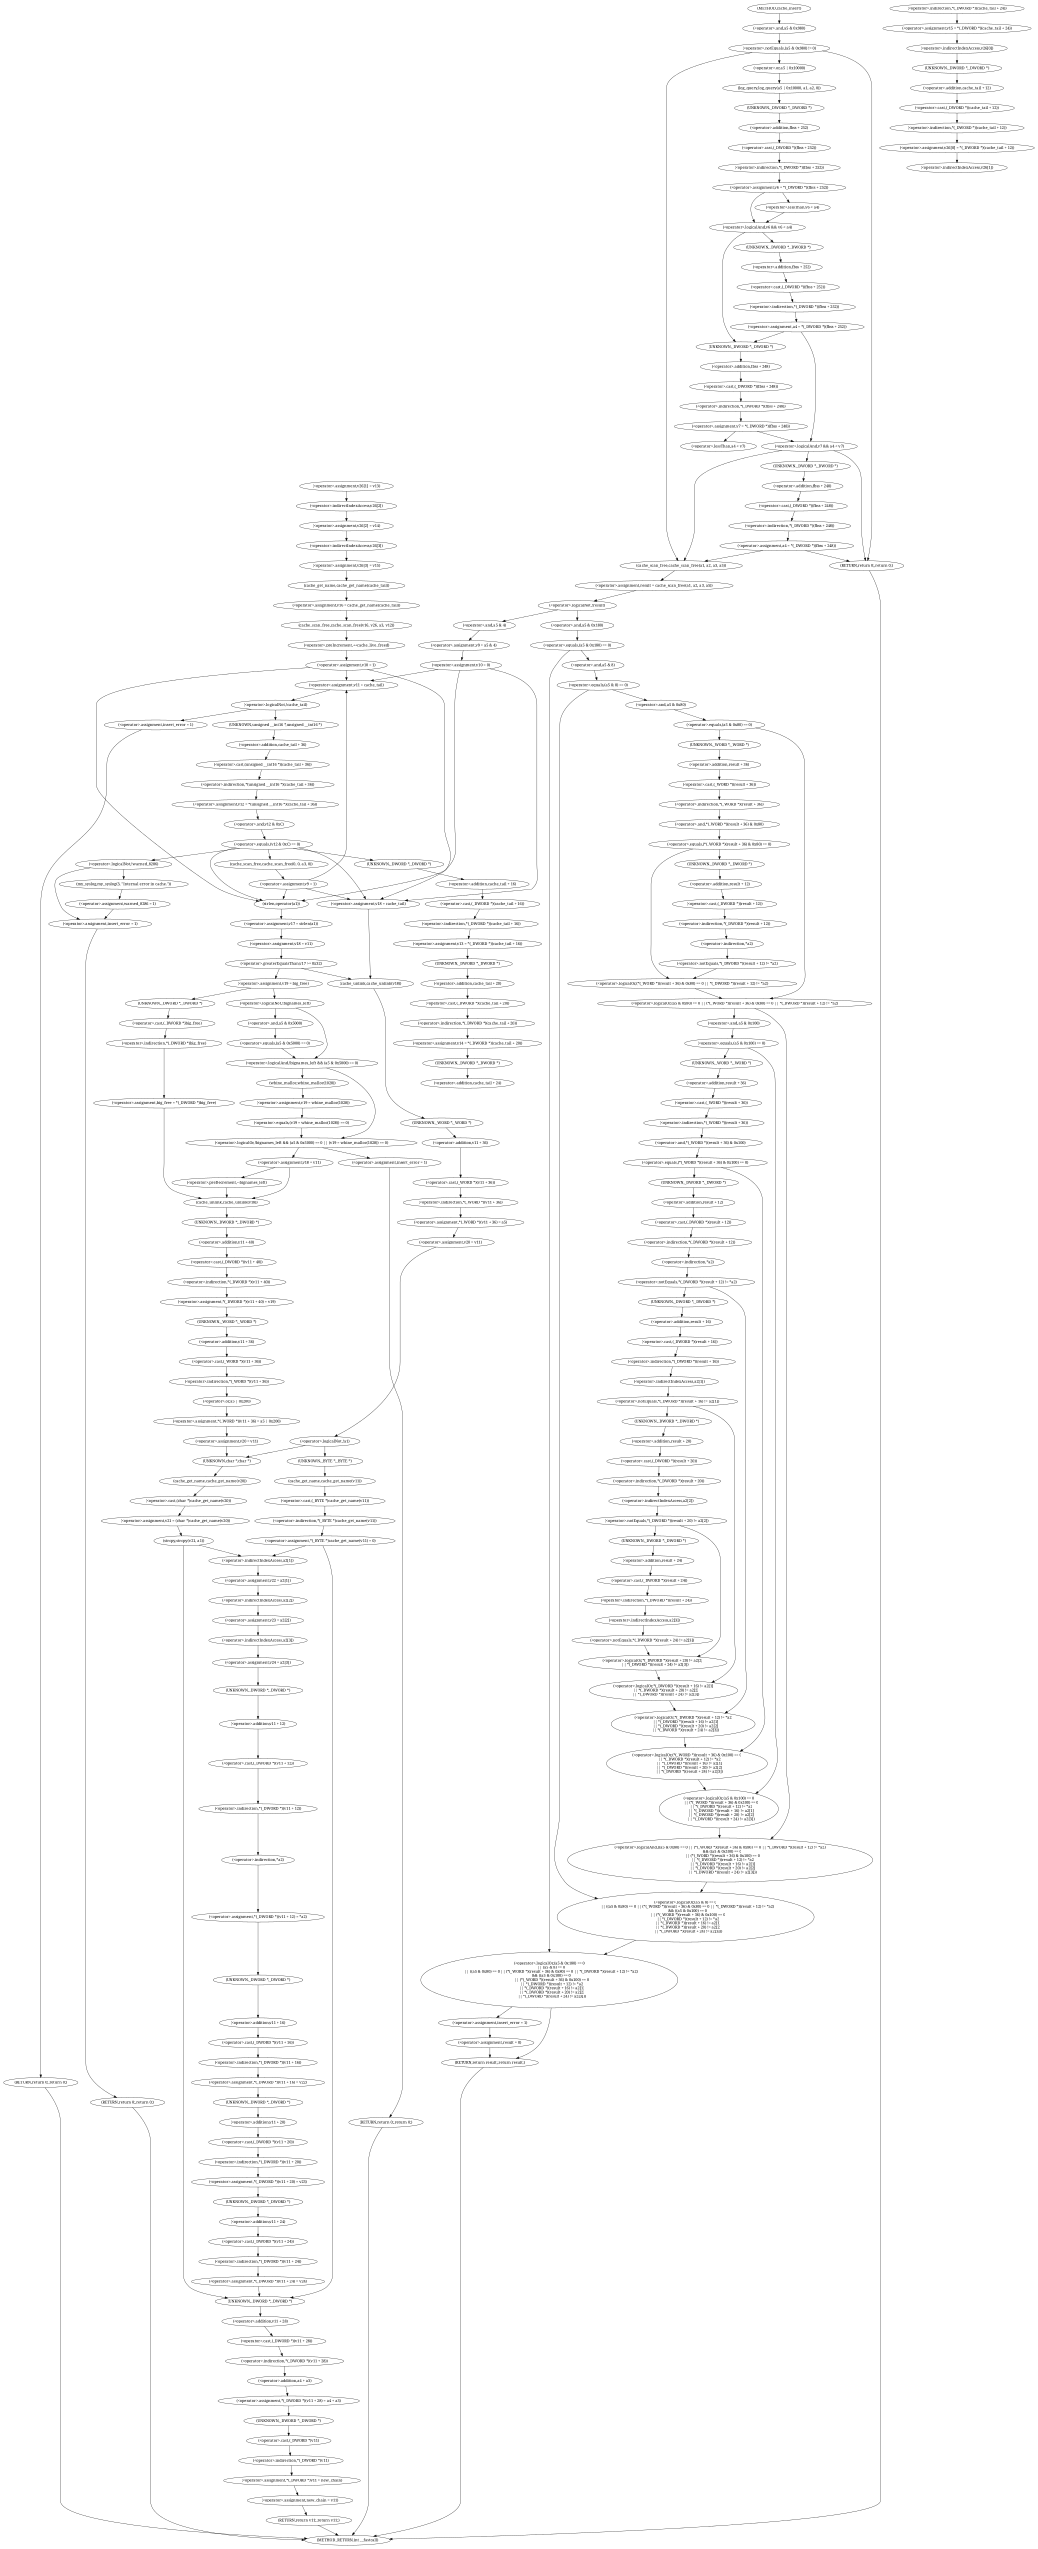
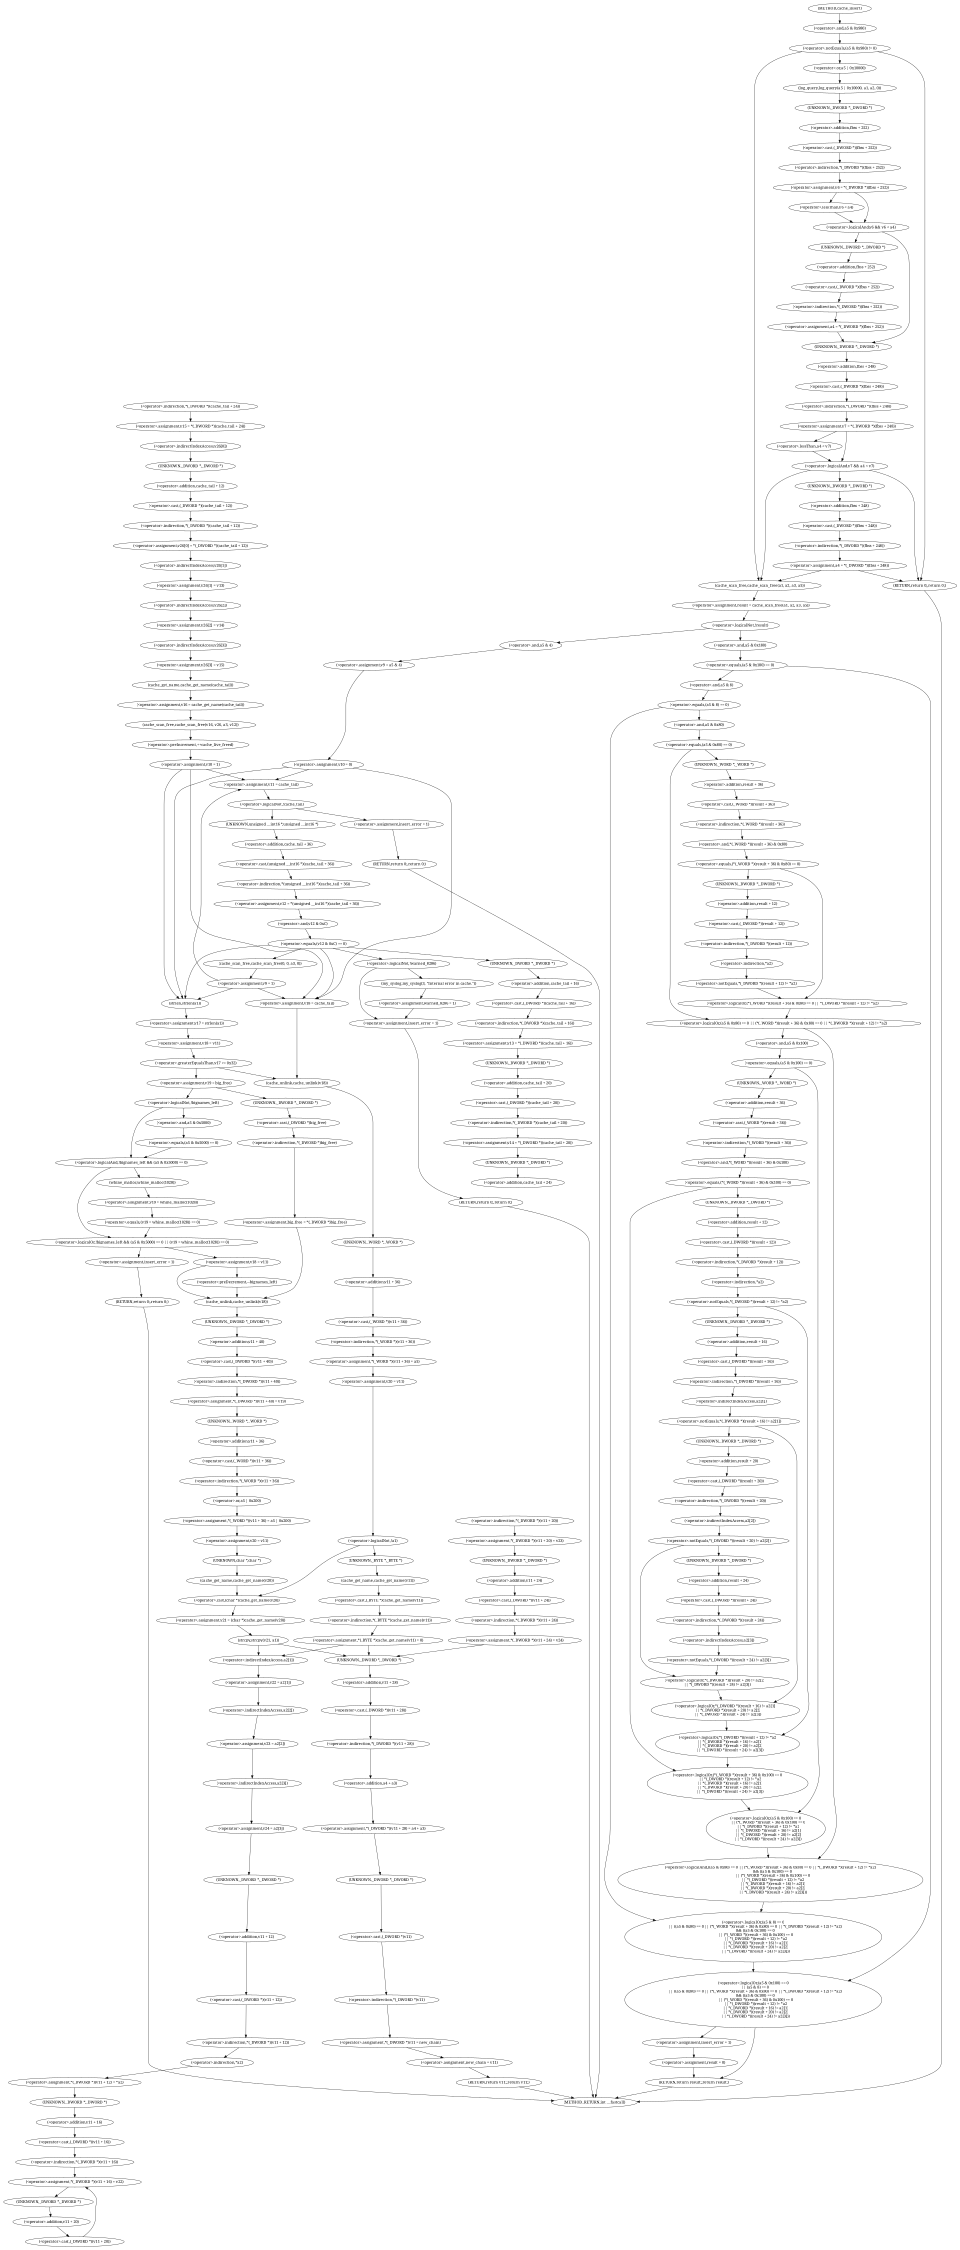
edge "(<operator>.assignment,a4 = *(_DWORD *)(fbss + 252))" -> "(<operator>.logicalAnd,v7 && a4 < v7)": now "(<operator>.lessThan,a4 < v7)" -> "(<operator>.logicalAnd,v7 && a4 < v7)"
edge "(<operator>.indirectIndexAccess,v26[1])" -> "(<operator>.assignment,v26[1] = v13)": added
node "(strlen,operator(a1))": label "(strlen,operator(a1))" -> "(strlen,strlen(a1))"
edge "(<operator>.logicalNot,!a1)" -> "(UNKNOWN,char *,char *)": now "(<operator>.logicalNot,!a1)" -> "(<operator>.cast,(char *)cache_get_name(v20))"
edge "(<operator>.cast,(_DWORD *)(v11 + 20))" -> "(<operator>.indirection,*(_DWORD *)(v11 + 20))": now "(<operator>.cast,(_DWORD *)(v11 + 20))" -> "(<operator>.assignment,*(_DWORD *)(v11 + 16) = v22)"
